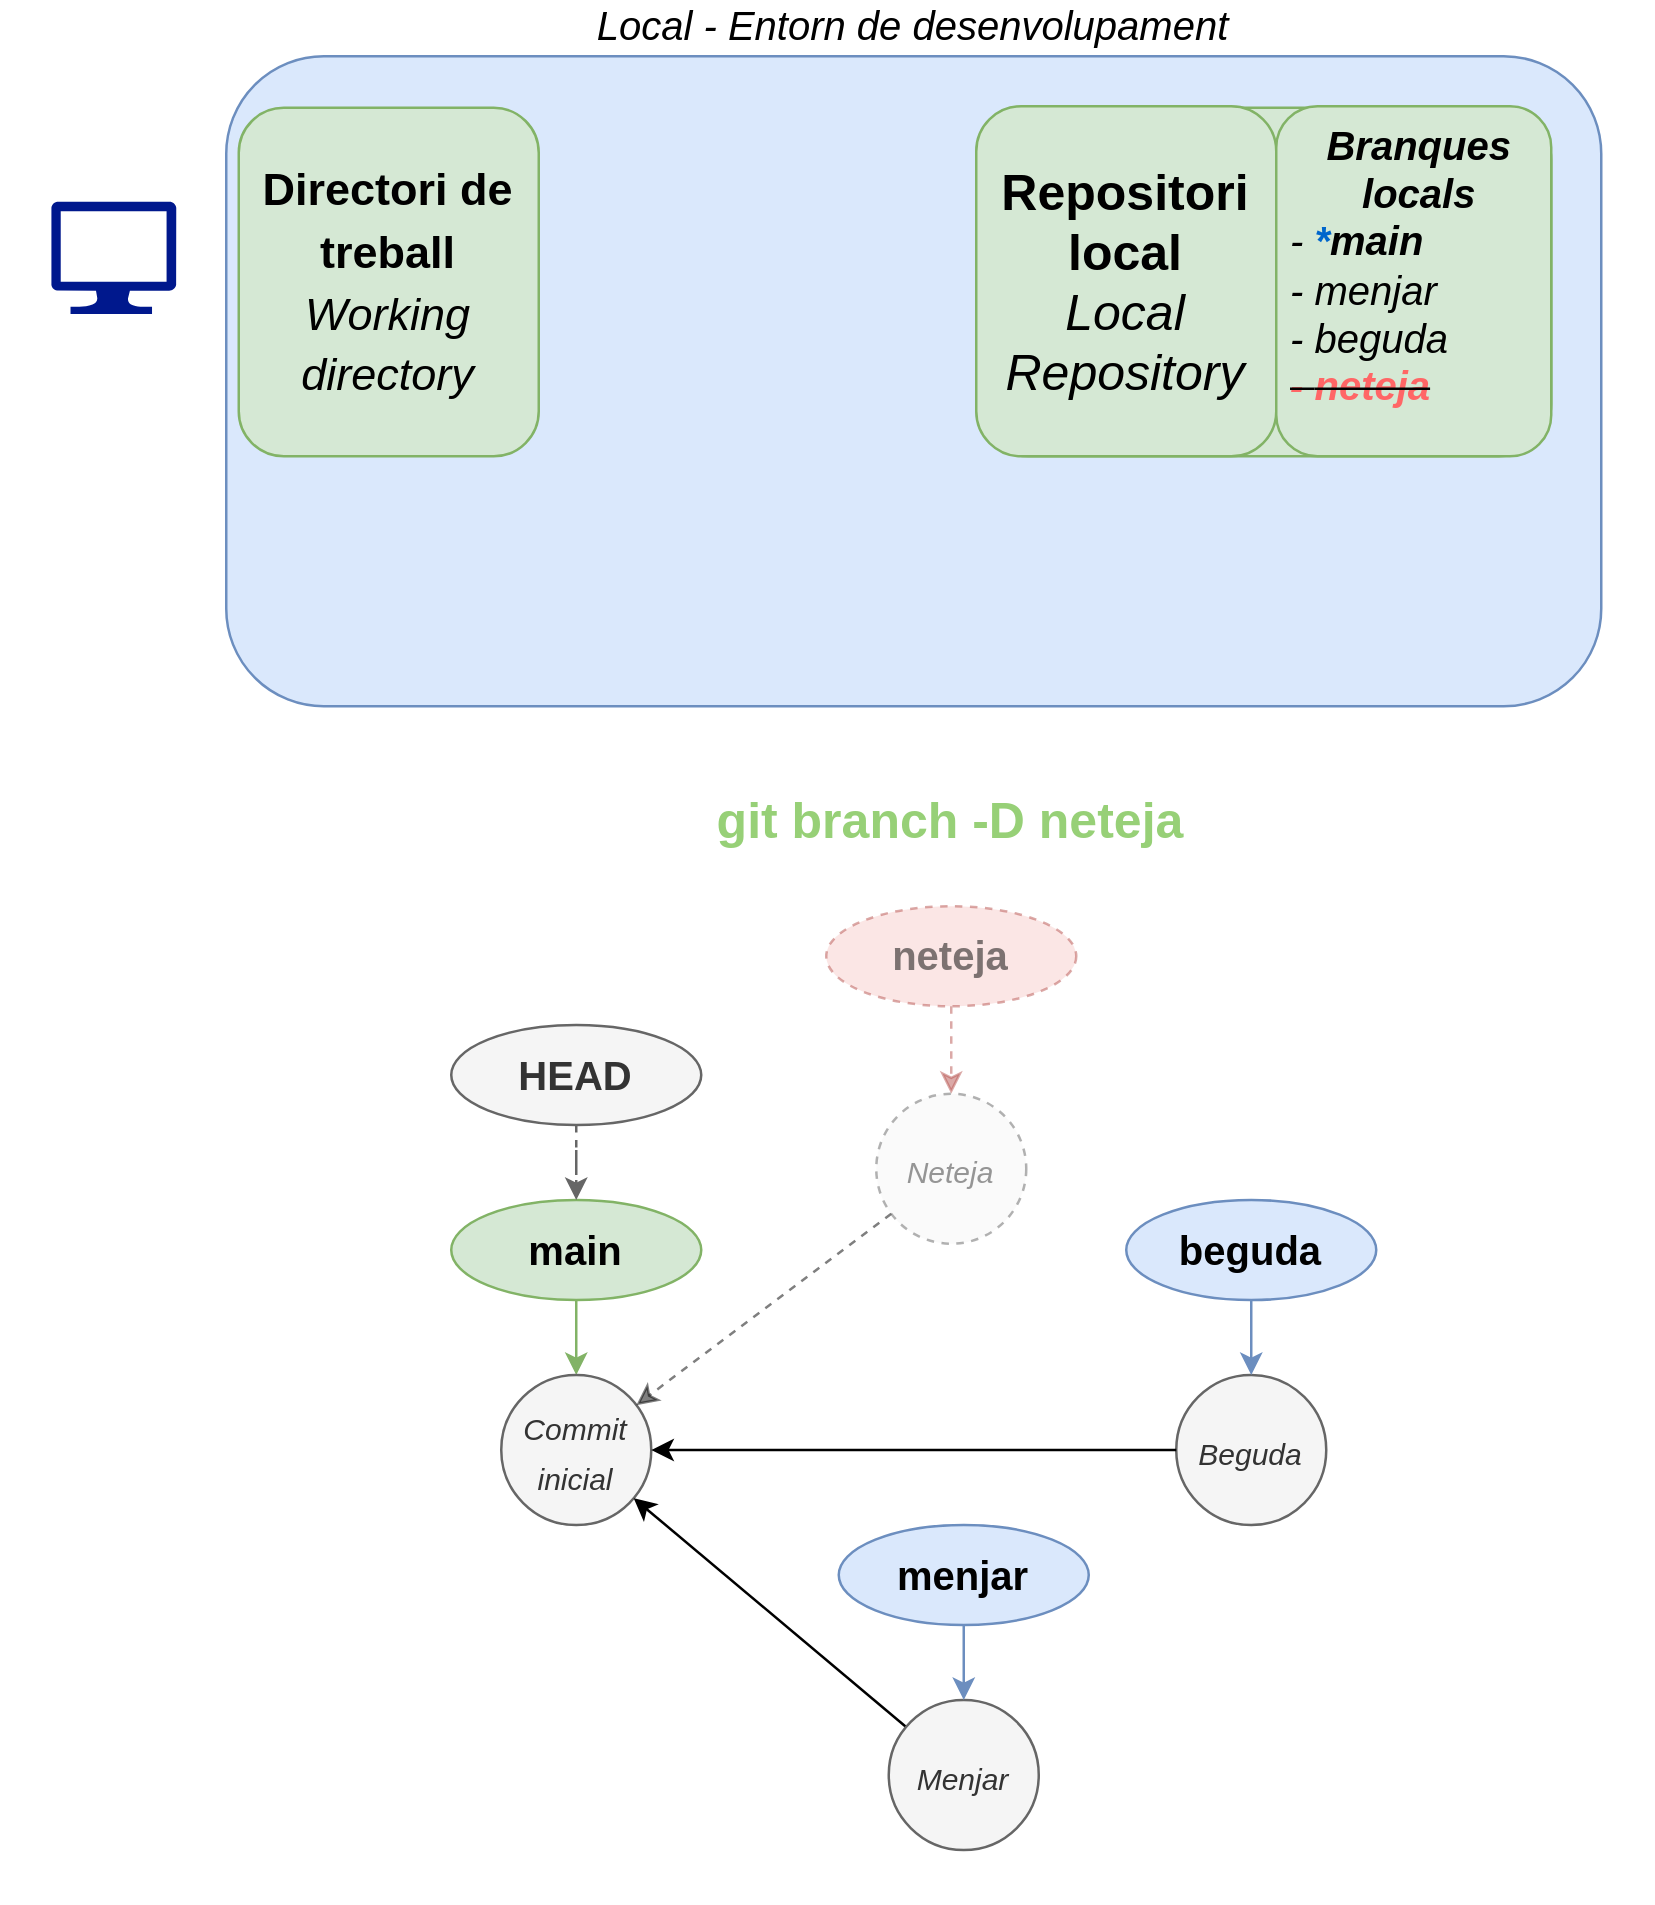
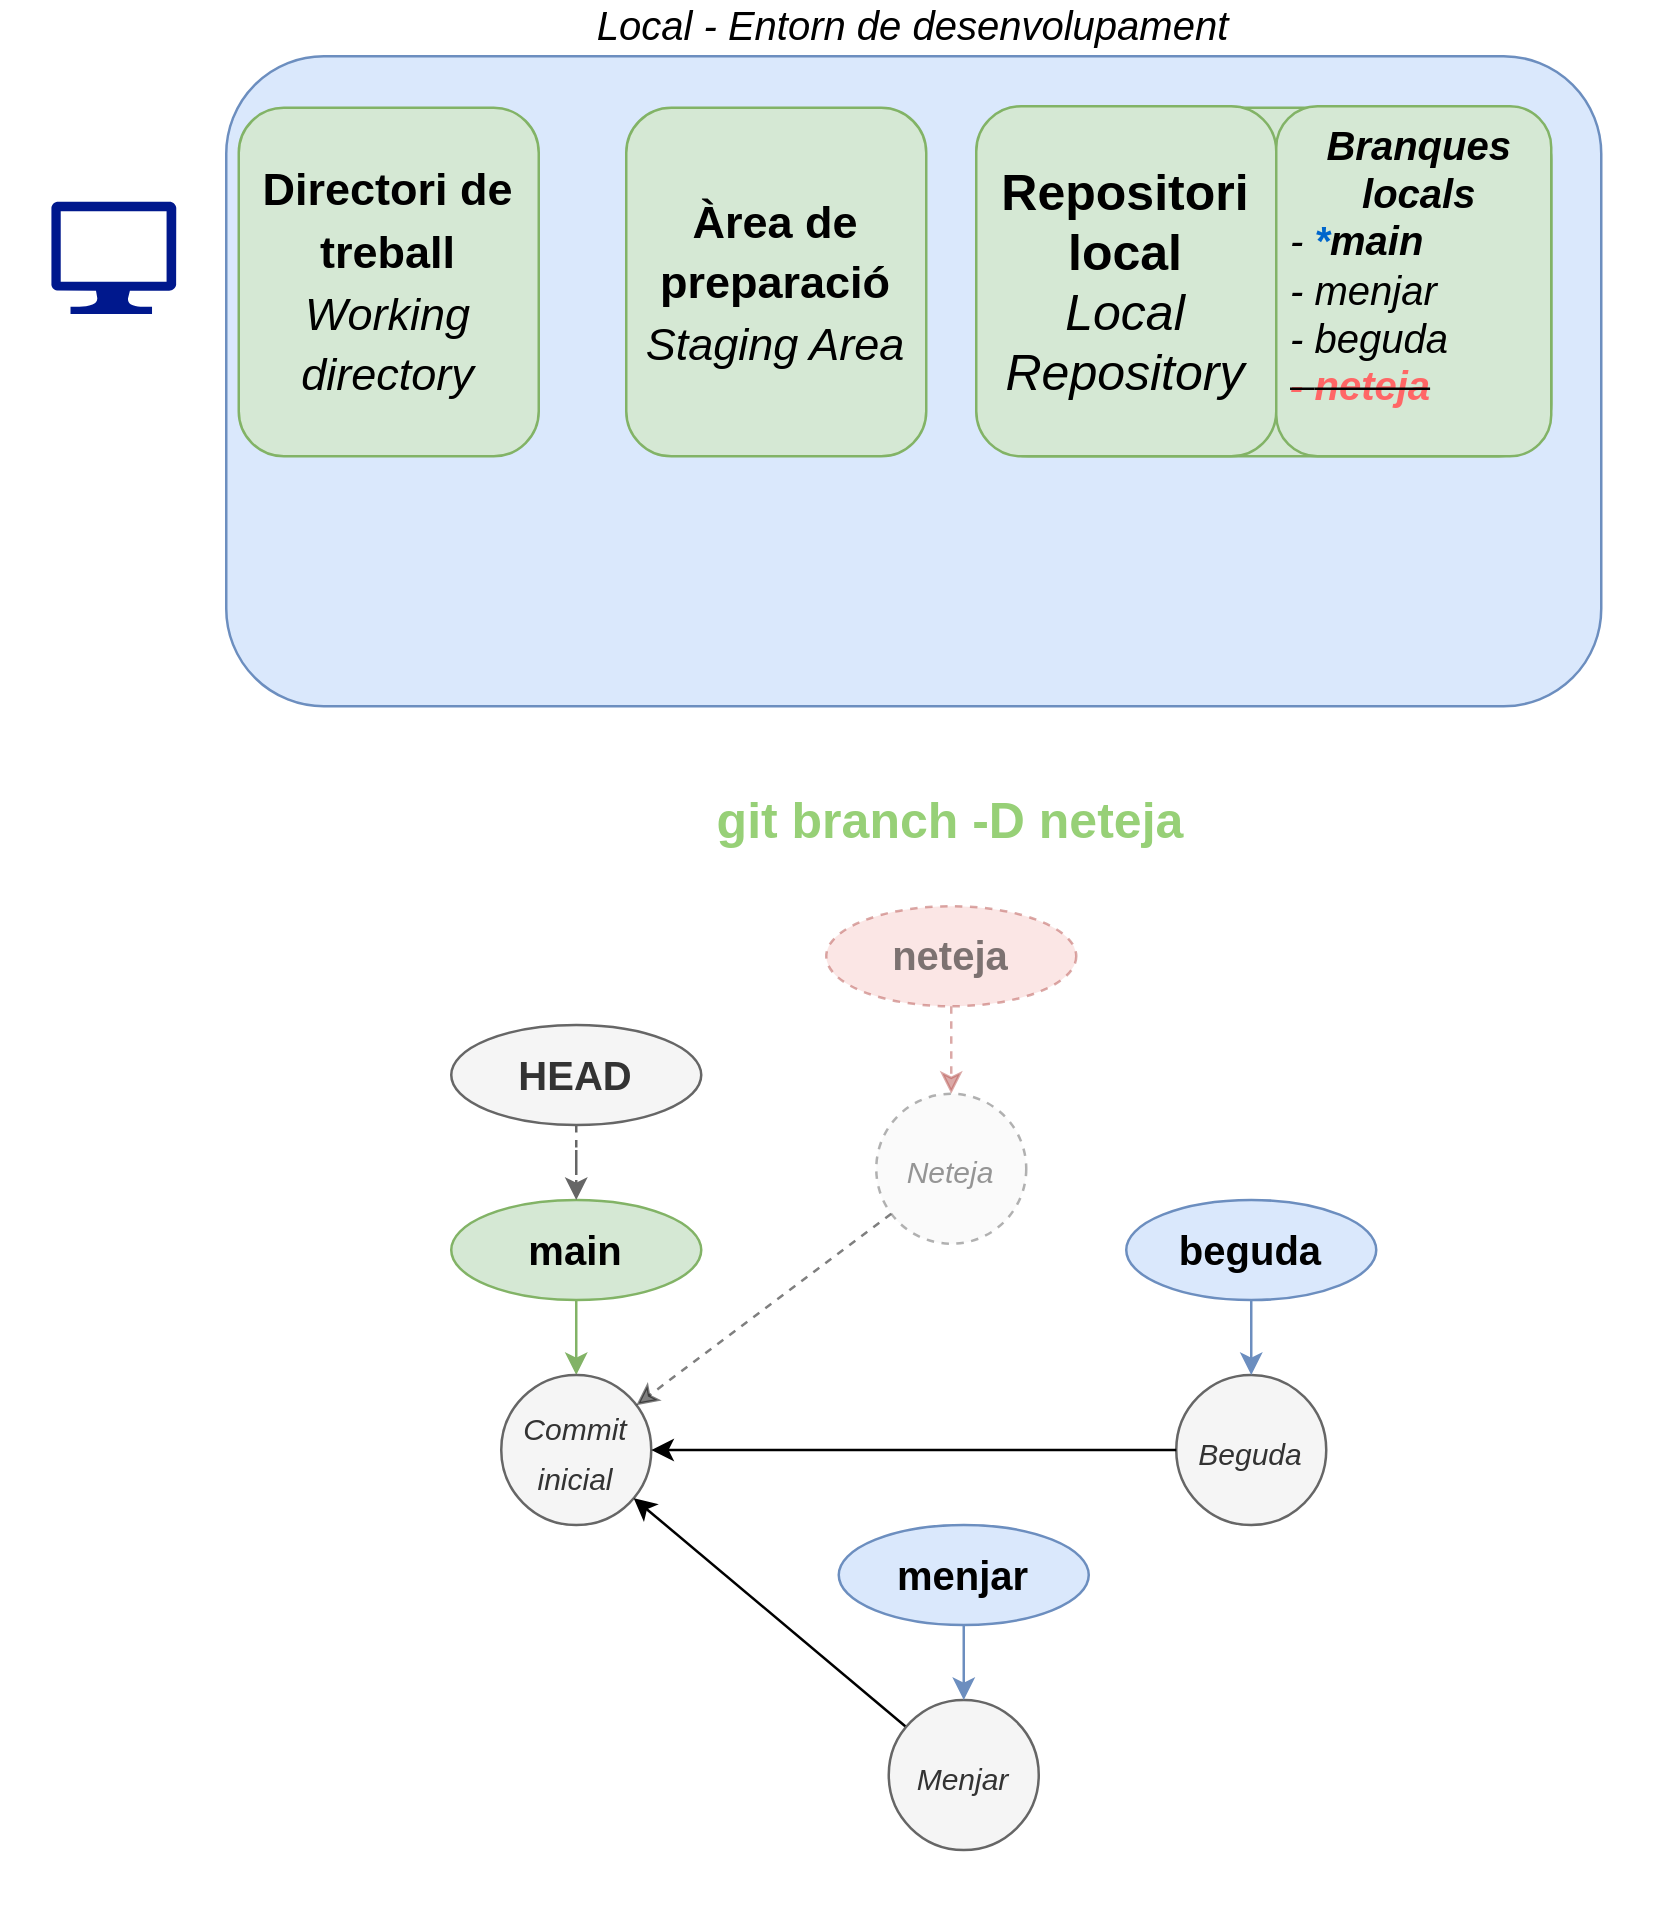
node "Àrea de preparacióStaging Area": added
